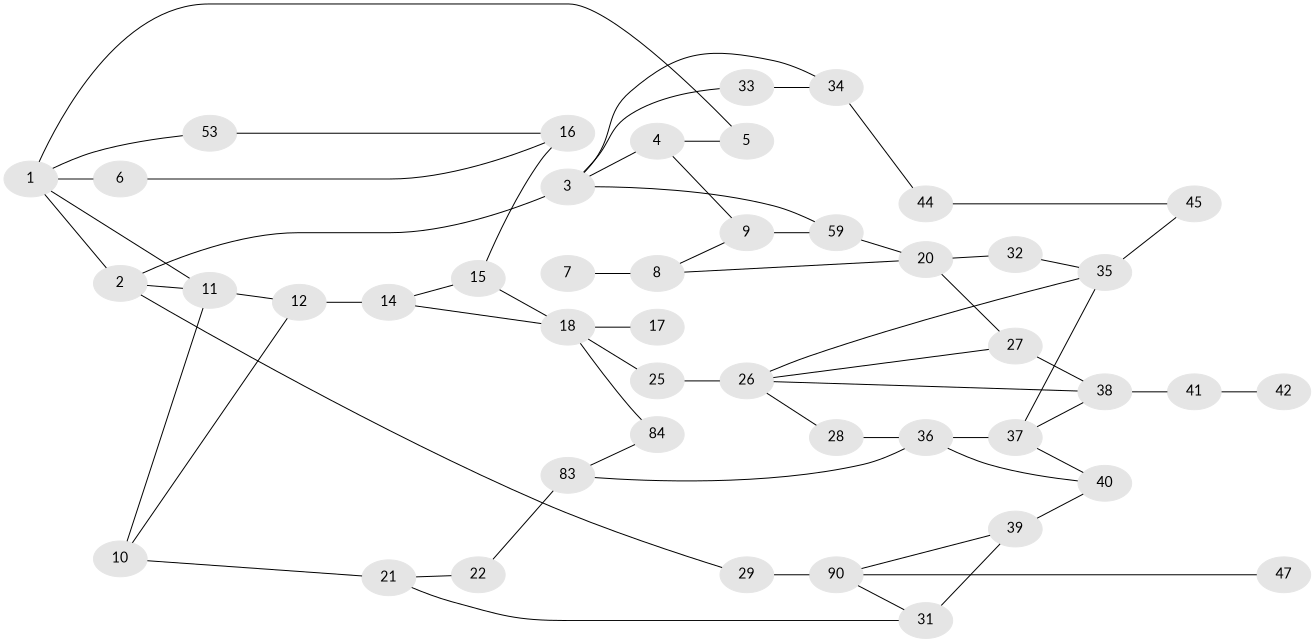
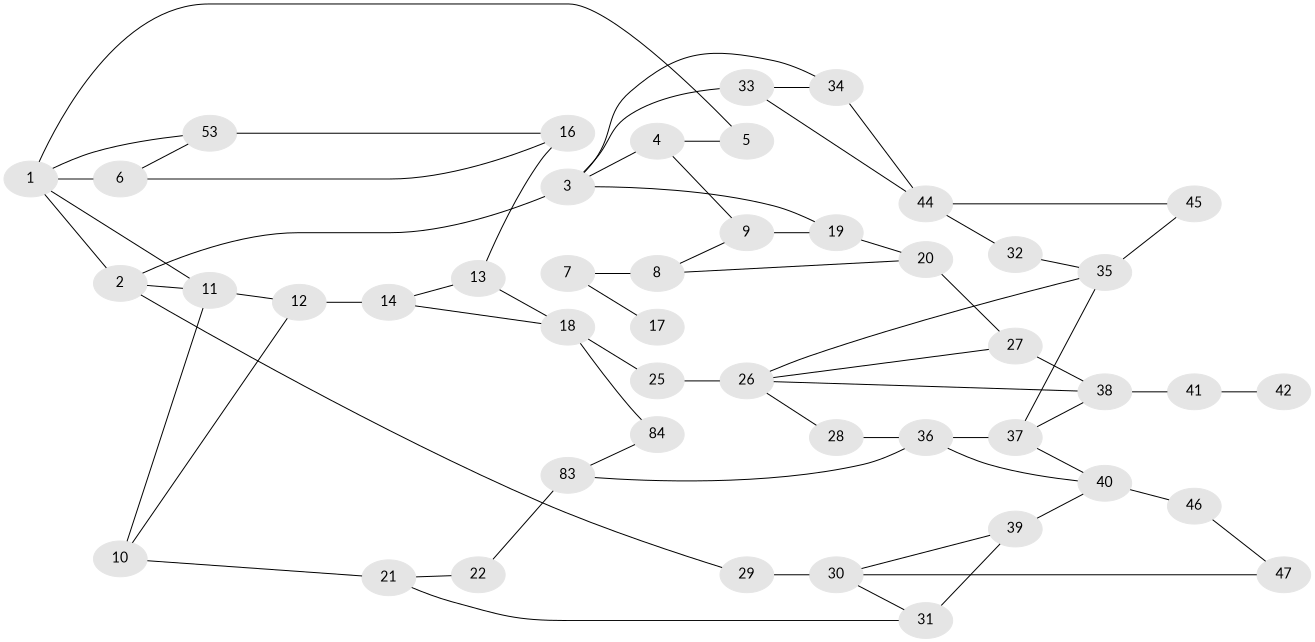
edge "33" -- "44": added
edge "53" -- "6": added
node "59": label "59" -> "19"
edge "32" -- "20": now "32" -- "44"
node "15": label "15" -> "13"
edge "18" -- "17": now "7" -- "17"
node "46": added
node "90": label "90" -> "30"
